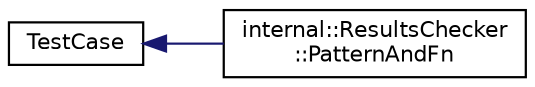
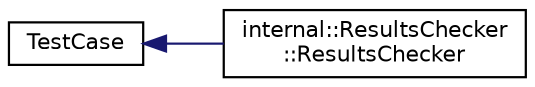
node "internal::ResultsChecker ::PatternAndFn": label "internal::ResultsChecker ::PatternAndFn" -> "internal::ResultsChecker ::ResultsChecker"
